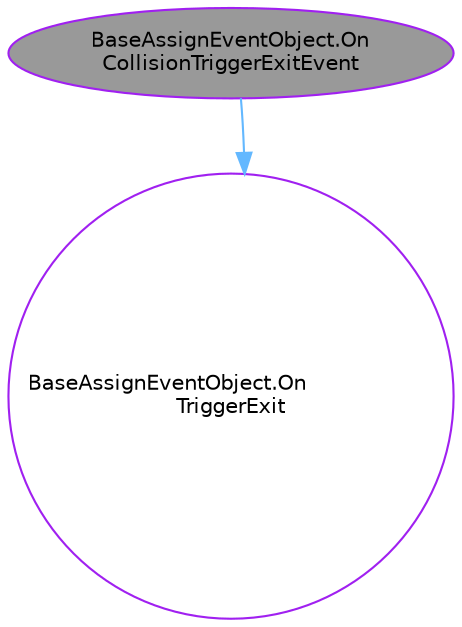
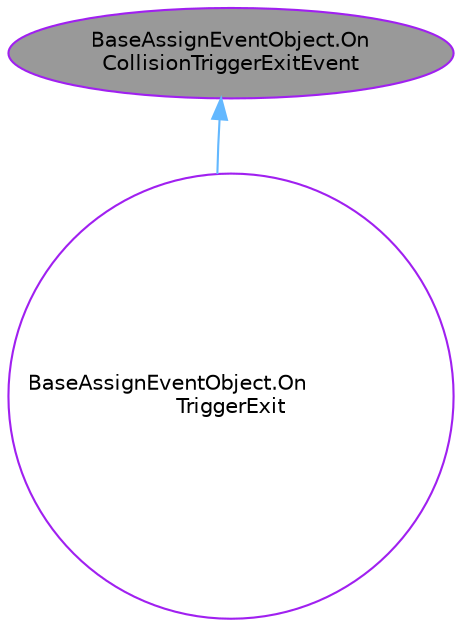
edge "BaseAssignEventObject.On CollisionTriggerExitEvent" -> "BaseAssignEventObject.On TriggerExit": reversed
